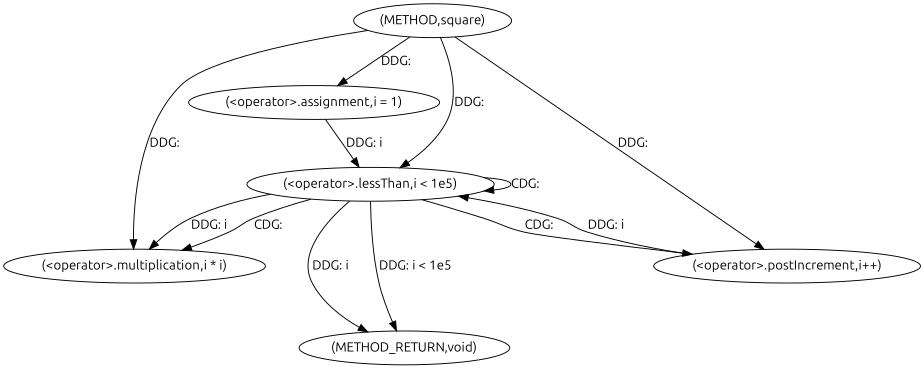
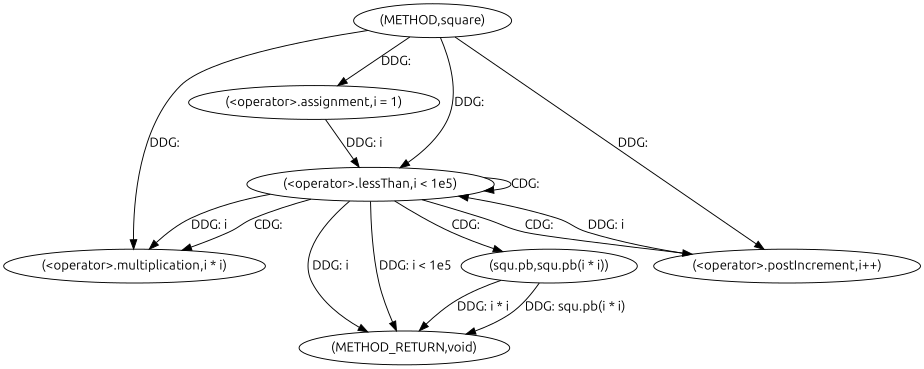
node "(squ.pb,squ.pb(i * i))": added
